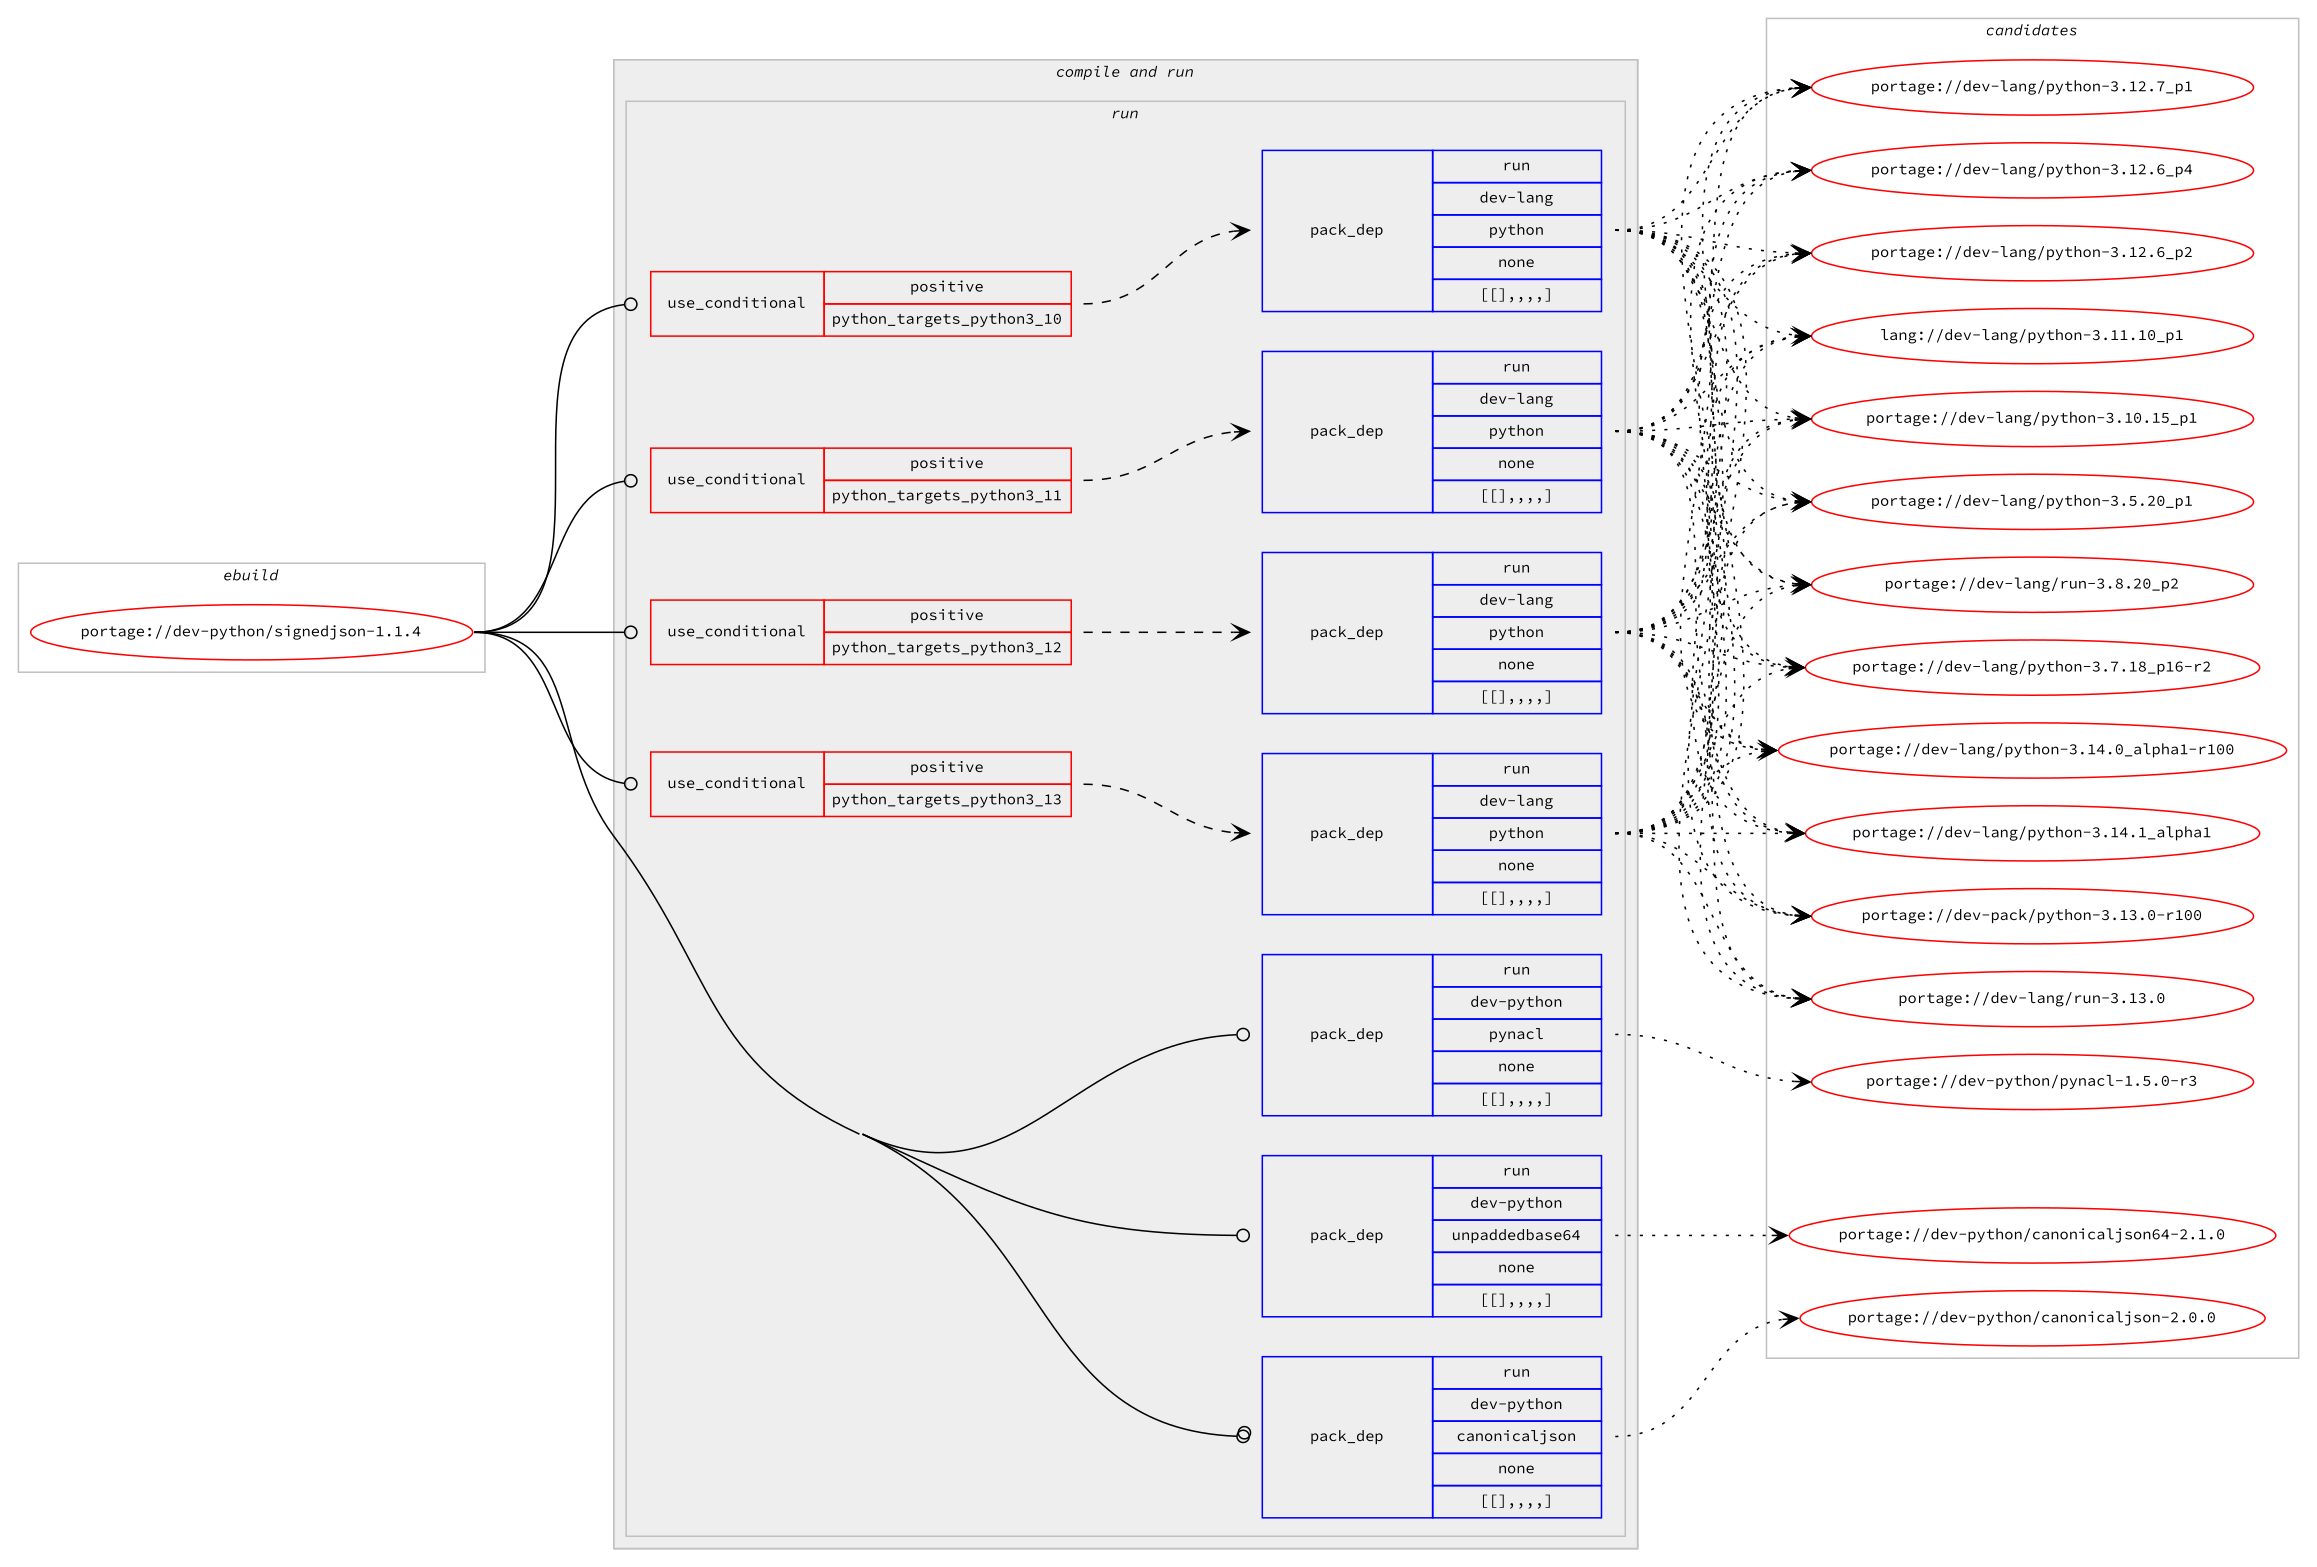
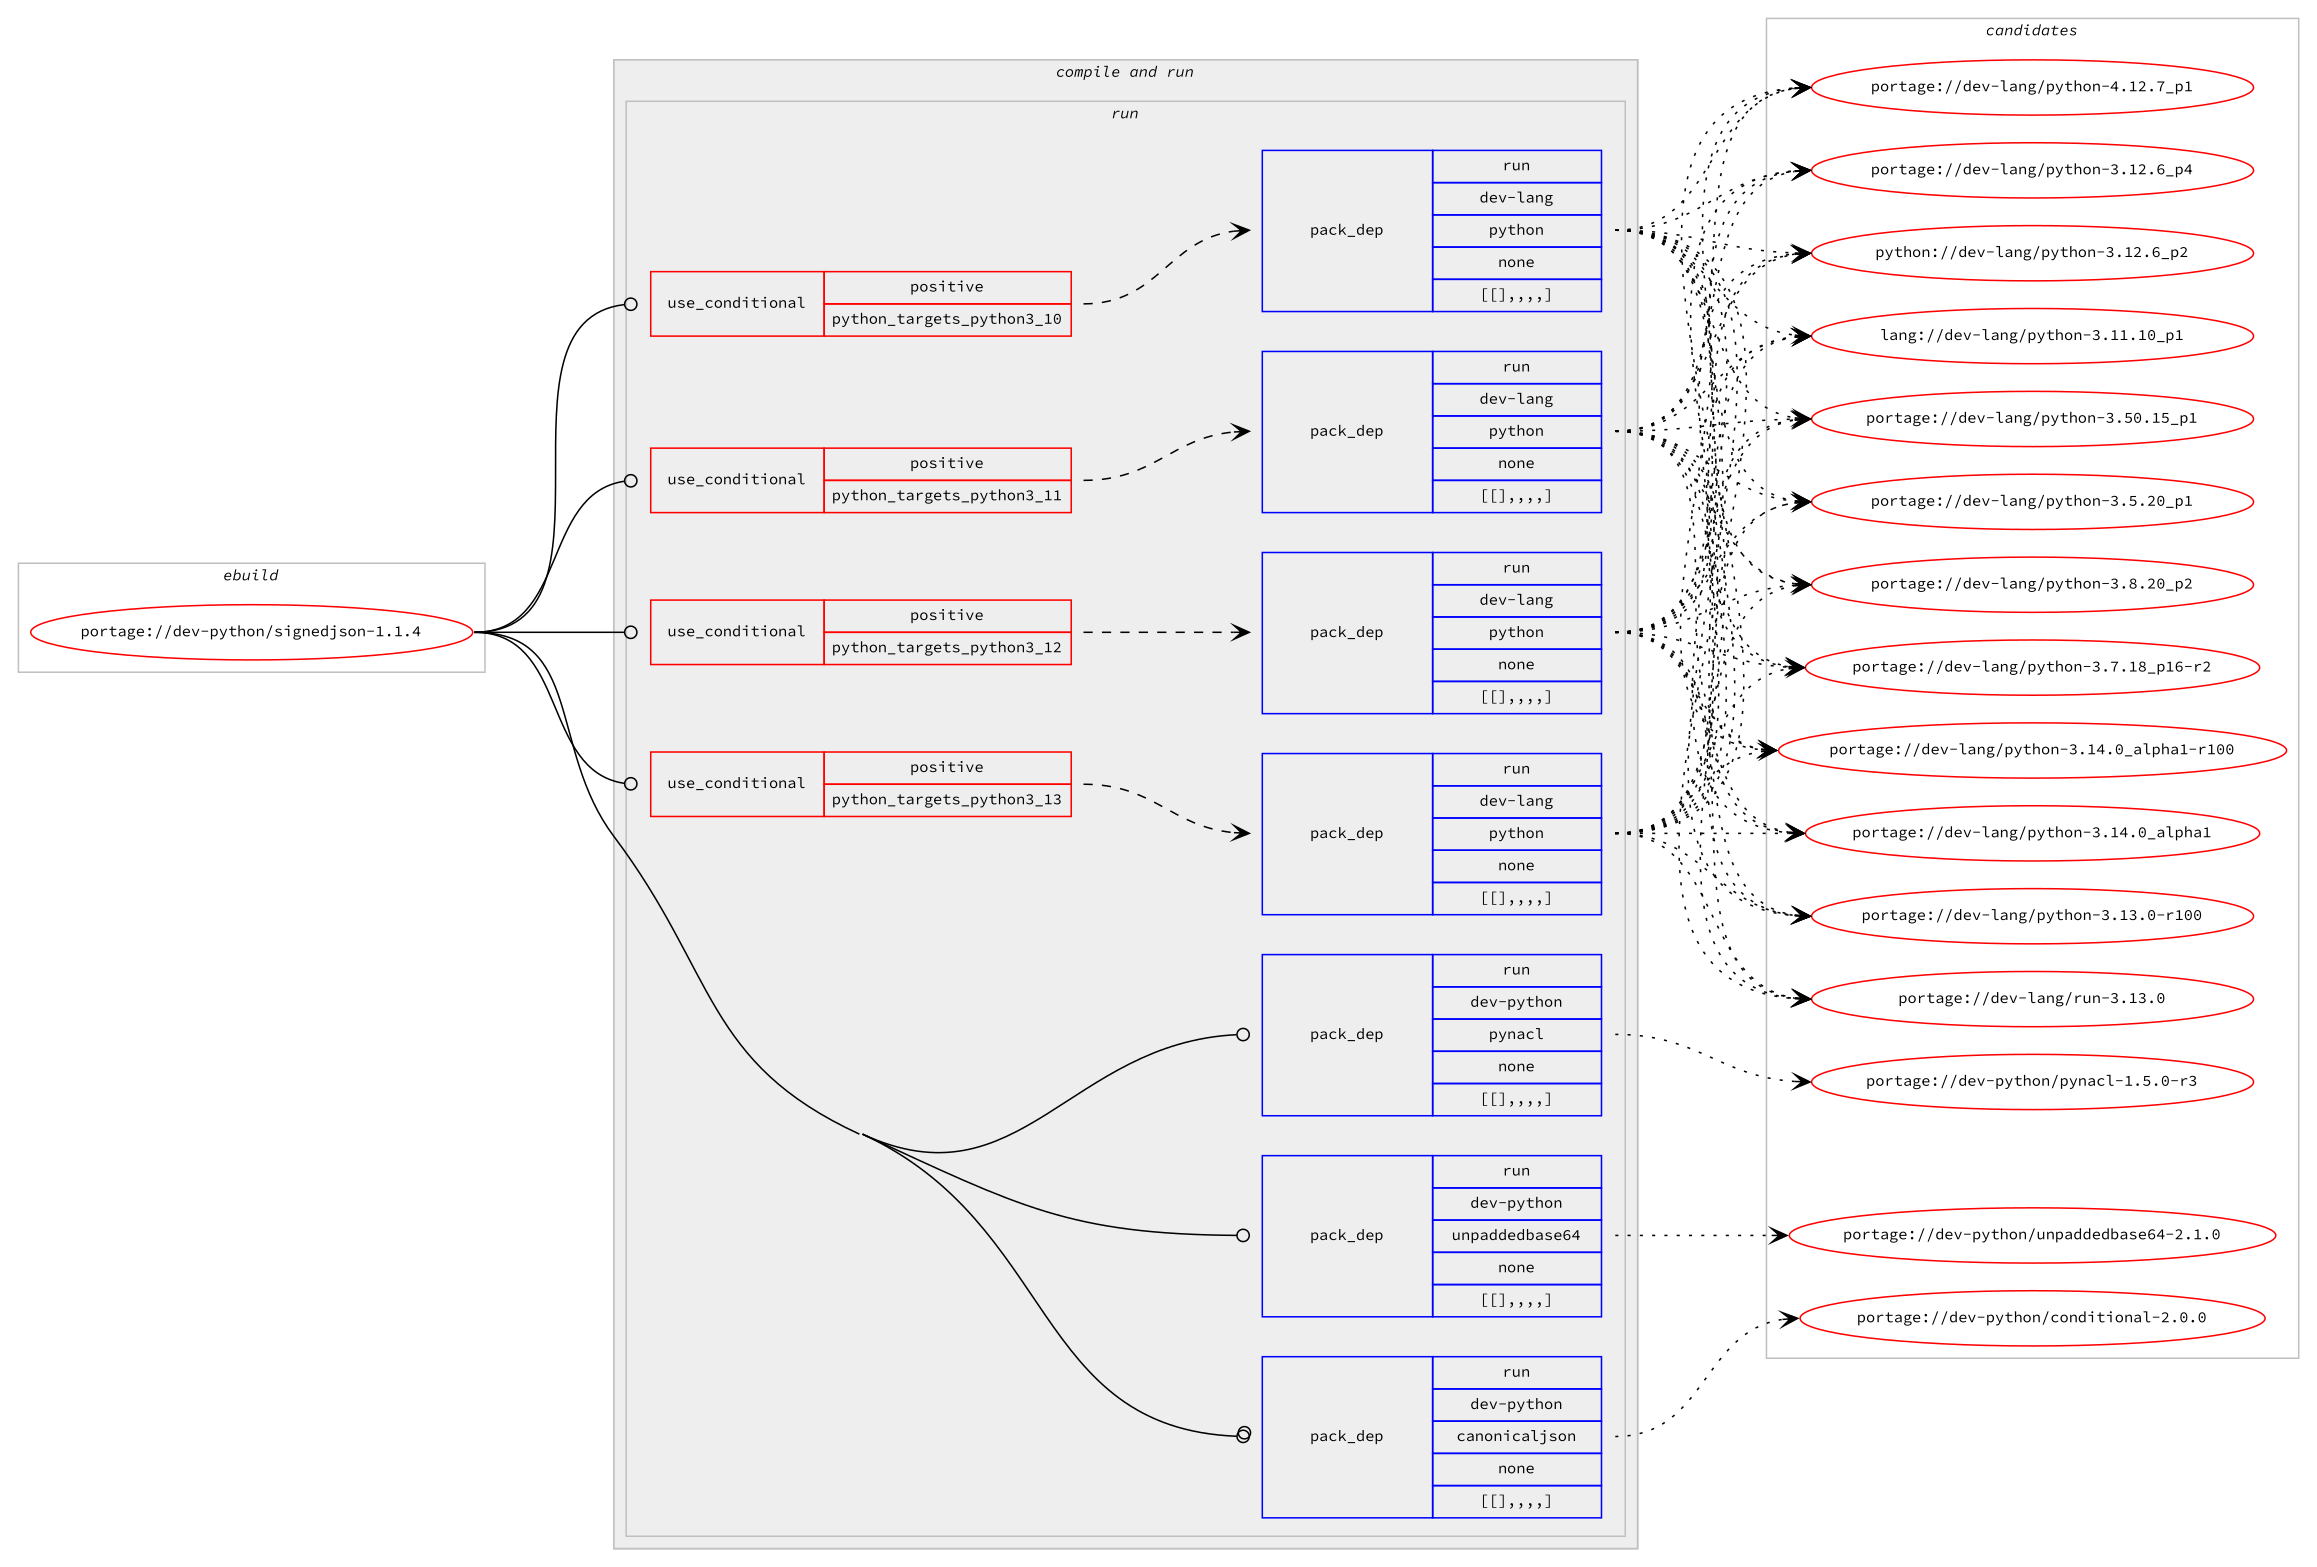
node "portage://dev-lang/python-3.12.7_p1": label "portage://dev-lang/python-3.12.7_p1" -> "portage://dev-lang/python-4.12.7_p1"
node "portage://dev-lang/python-3.12.6_p2": label "portage://dev-lang/python-3.12.6_p2" -> "python://dev-lang/python-3.12.6_p2"
node "portage://dev-lang/python-3.10.15_p1": label "portage://dev-lang/python-3.10.15_p1" -> "portage://dev-lang/python-3.50.15_p1"
node "portage://dev-lang/run-3.8.20_p2": label "portage://dev-lang/run-3.8.20_p2" -> "portage://dev-lang/python-3.8.20_p2"
node "portage://dev-lang/python-3.14.1_alpha1": label "portage://dev-lang/python-3.14.1_alpha1" -> "portage://dev-lang/python-3.14.0_alpha1"
node "portage://dev-pack/python-3.13.0-r100": label "portage://dev-pack/python-3.13.0-r100" -> "portage://dev-lang/python-3.13.0-r100"
node "portage://dev-python/canonicaljson64-2.1.0": label "portage://dev-python/canonicaljson64-2.1.0" -> "portage://dev-python/unpaddedbase64-2.1.0"
node "portage://dev-python/canonicaljson-2.0.0": label "portage://dev-python/canonicaljson-2.0.0" -> "portage://dev-python/conditional-2.0.0"
